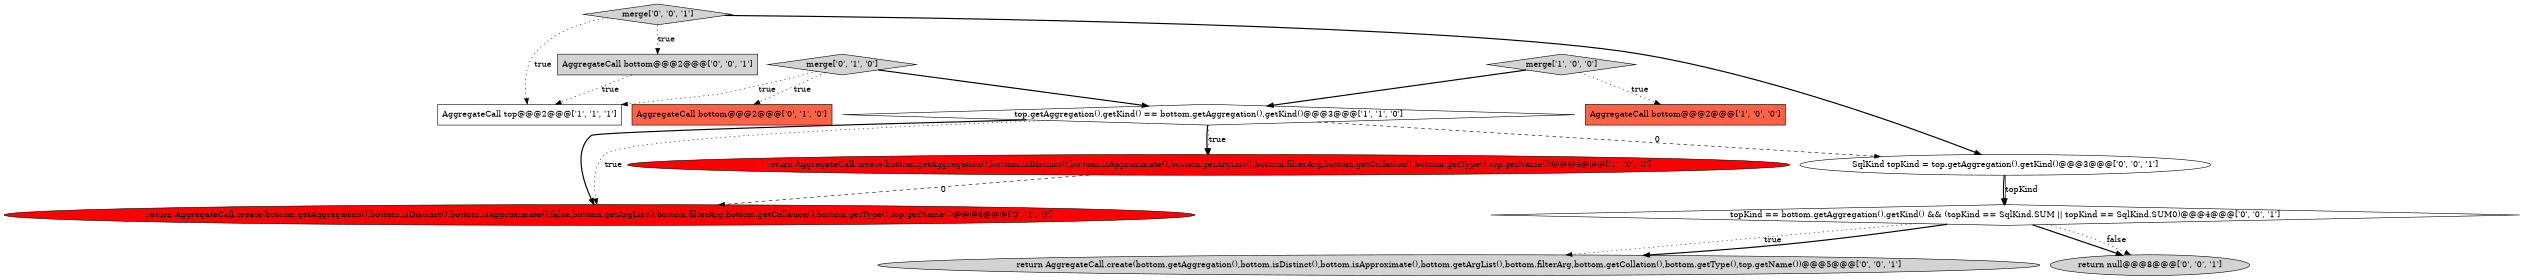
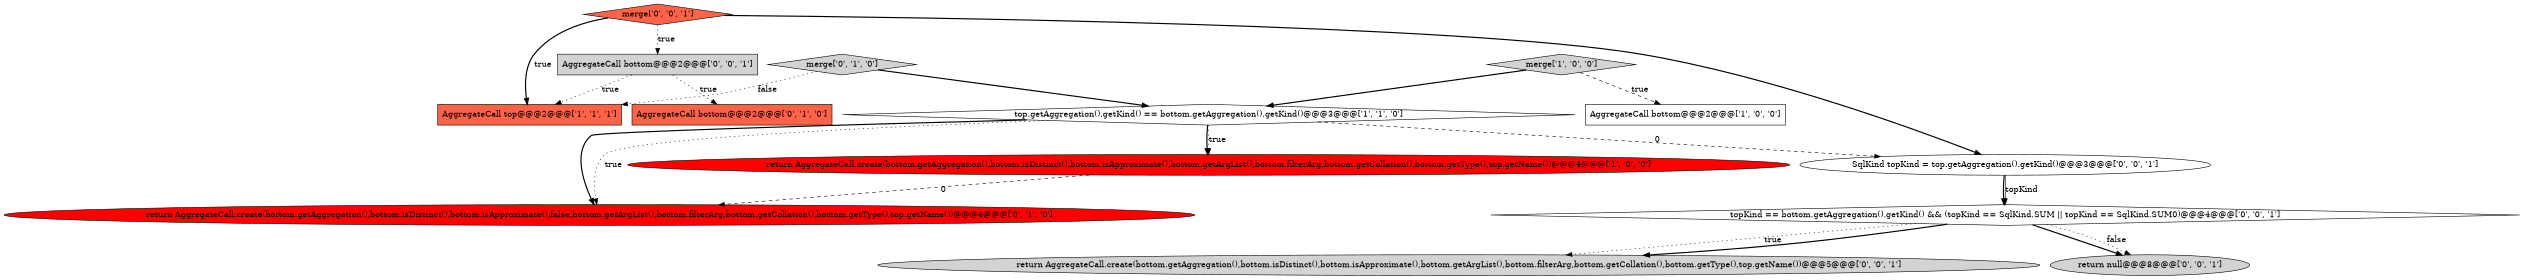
node "merge['0', '0', '1']": fillcolor lightgray -> tomato
edge "merge['0', '0', '1']" -> "AggregateCall top@@@2@@@['1', '1', '1']": style dotted -> bold
edge "merge['0', '1', '0']" -> "AggregateCall bottom@@@2@@@['0', '1', '0']": now "AggregateCall bottom@@@2@@@['0', '0', '1']" -> "AggregateCall bottom@@@2@@@['0', '1', '0']"
edge "merge['1', '0', '0']" -> "AggregateCall bottom@@@2@@@['1', '0', '0']": style dotted -> dashed
edge "merge['0', '1', '0']" -> "AggregateCall top@@@2@@@['1', '1', '1']": label "true" -> "false"
node "AggregateCall top@@@2@@@['1', '1', '1']": fillcolor white -> tomato
node "AggregateCall bottom@@@2@@@['1', '0', '0']": fillcolor tomato -> white
